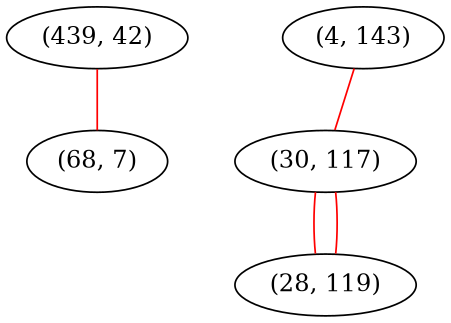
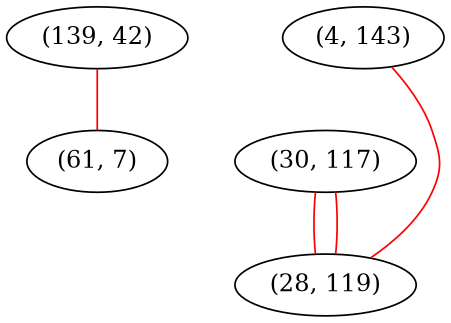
node "(439, 42)": label "(439, 42)" -> "(139, 42)"
edge "(4, 143)" -- "(30, 117)": now "(4, 143)" -- "(28, 119)"
node "(68, 7)": label "(68, 7)" -> "(61, 7)"
